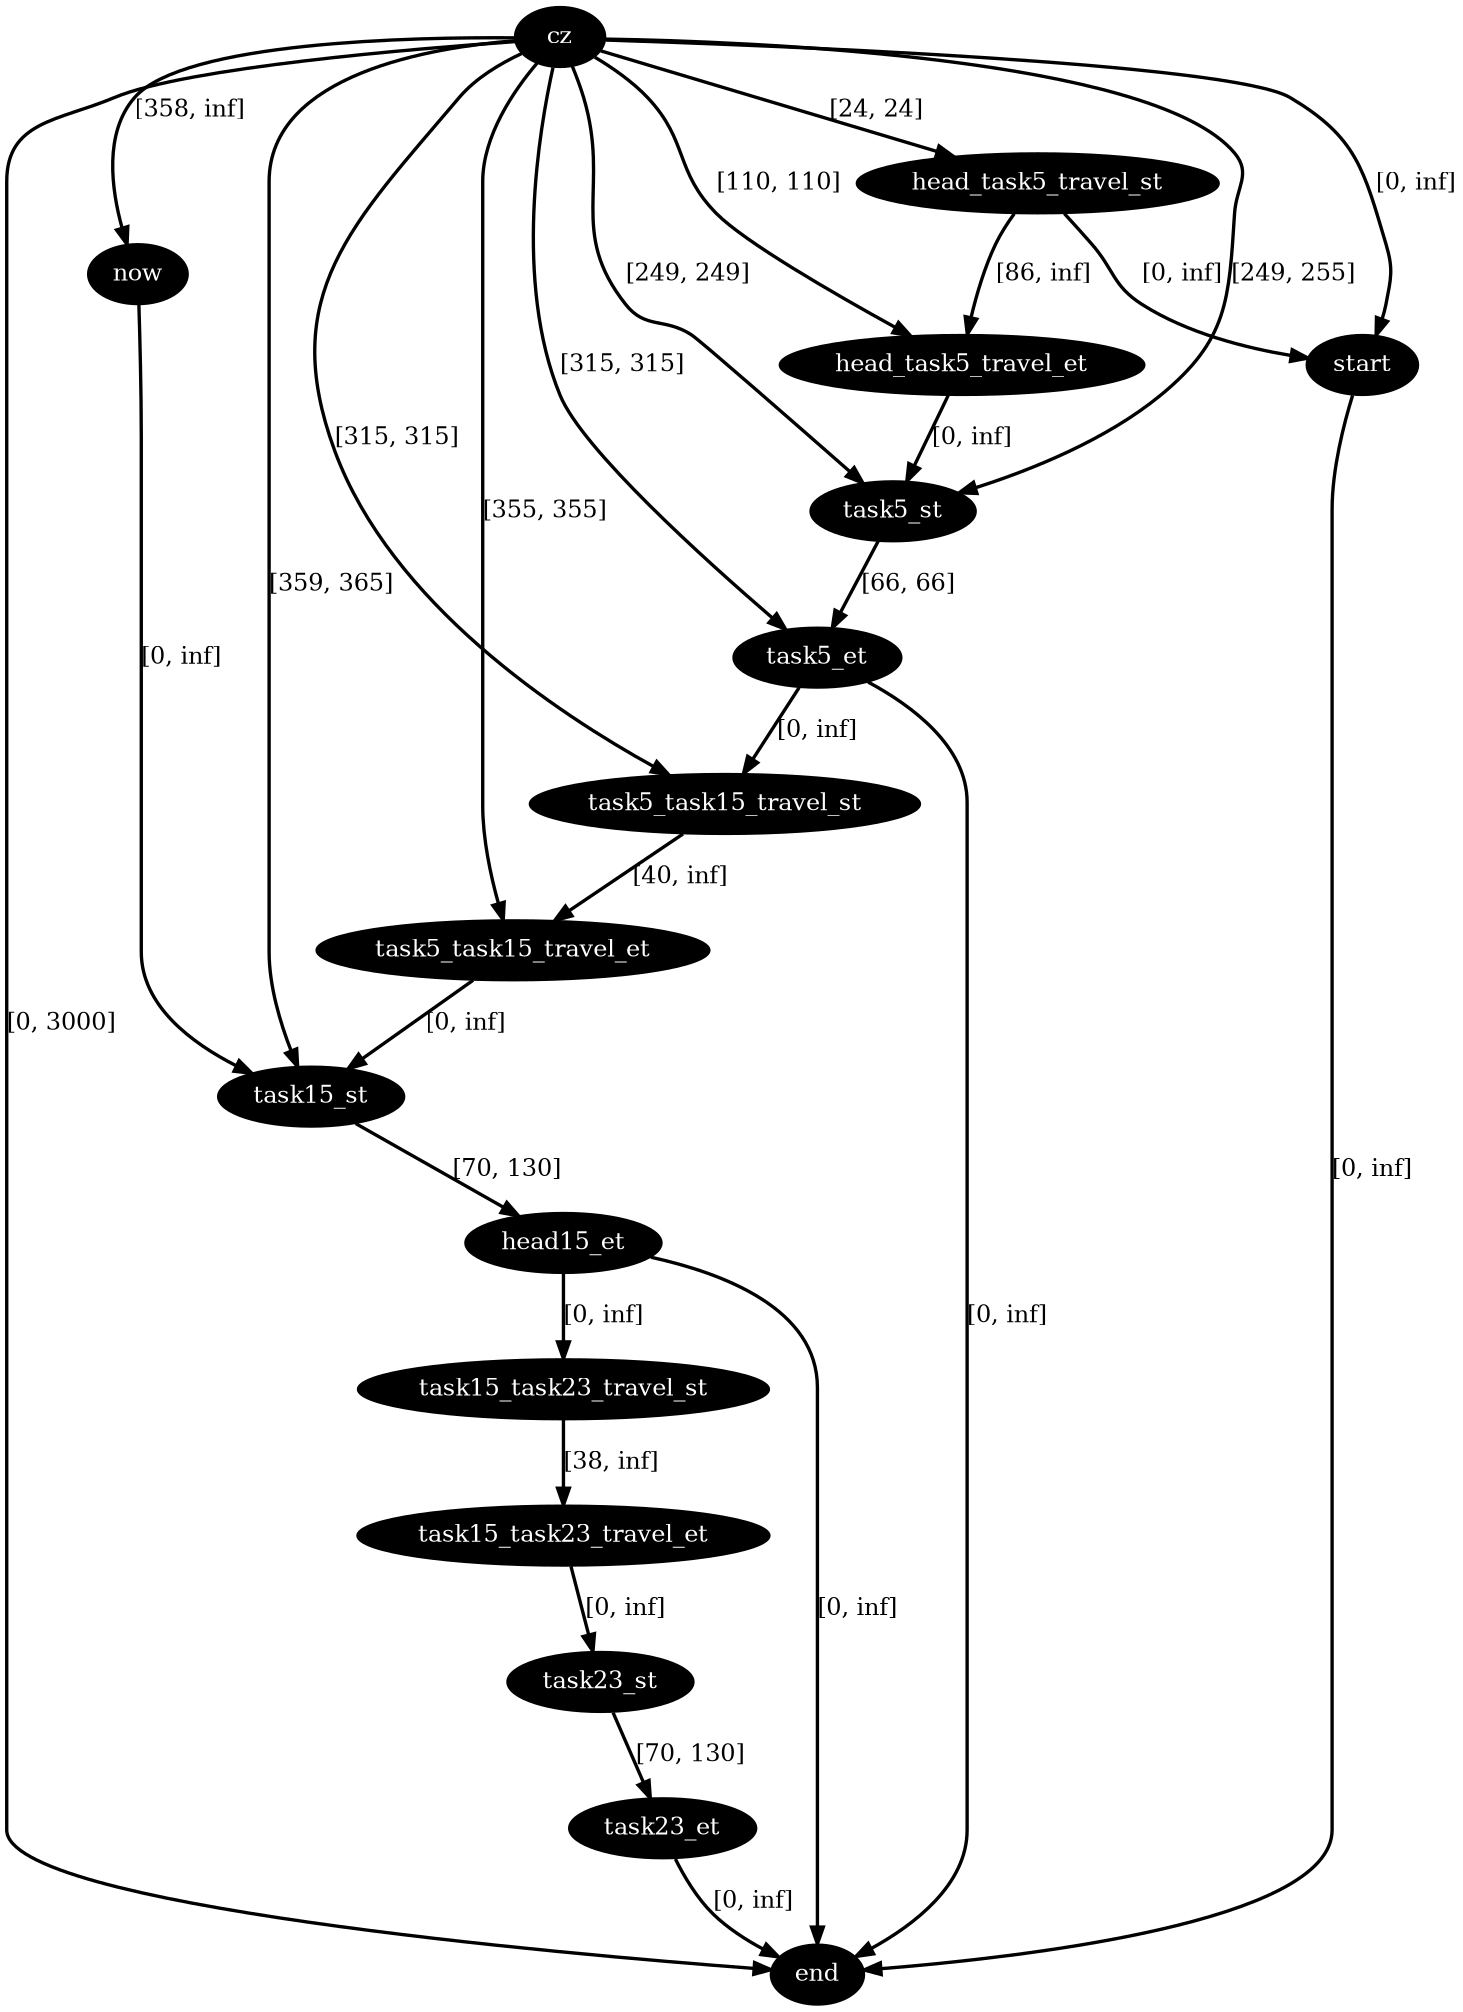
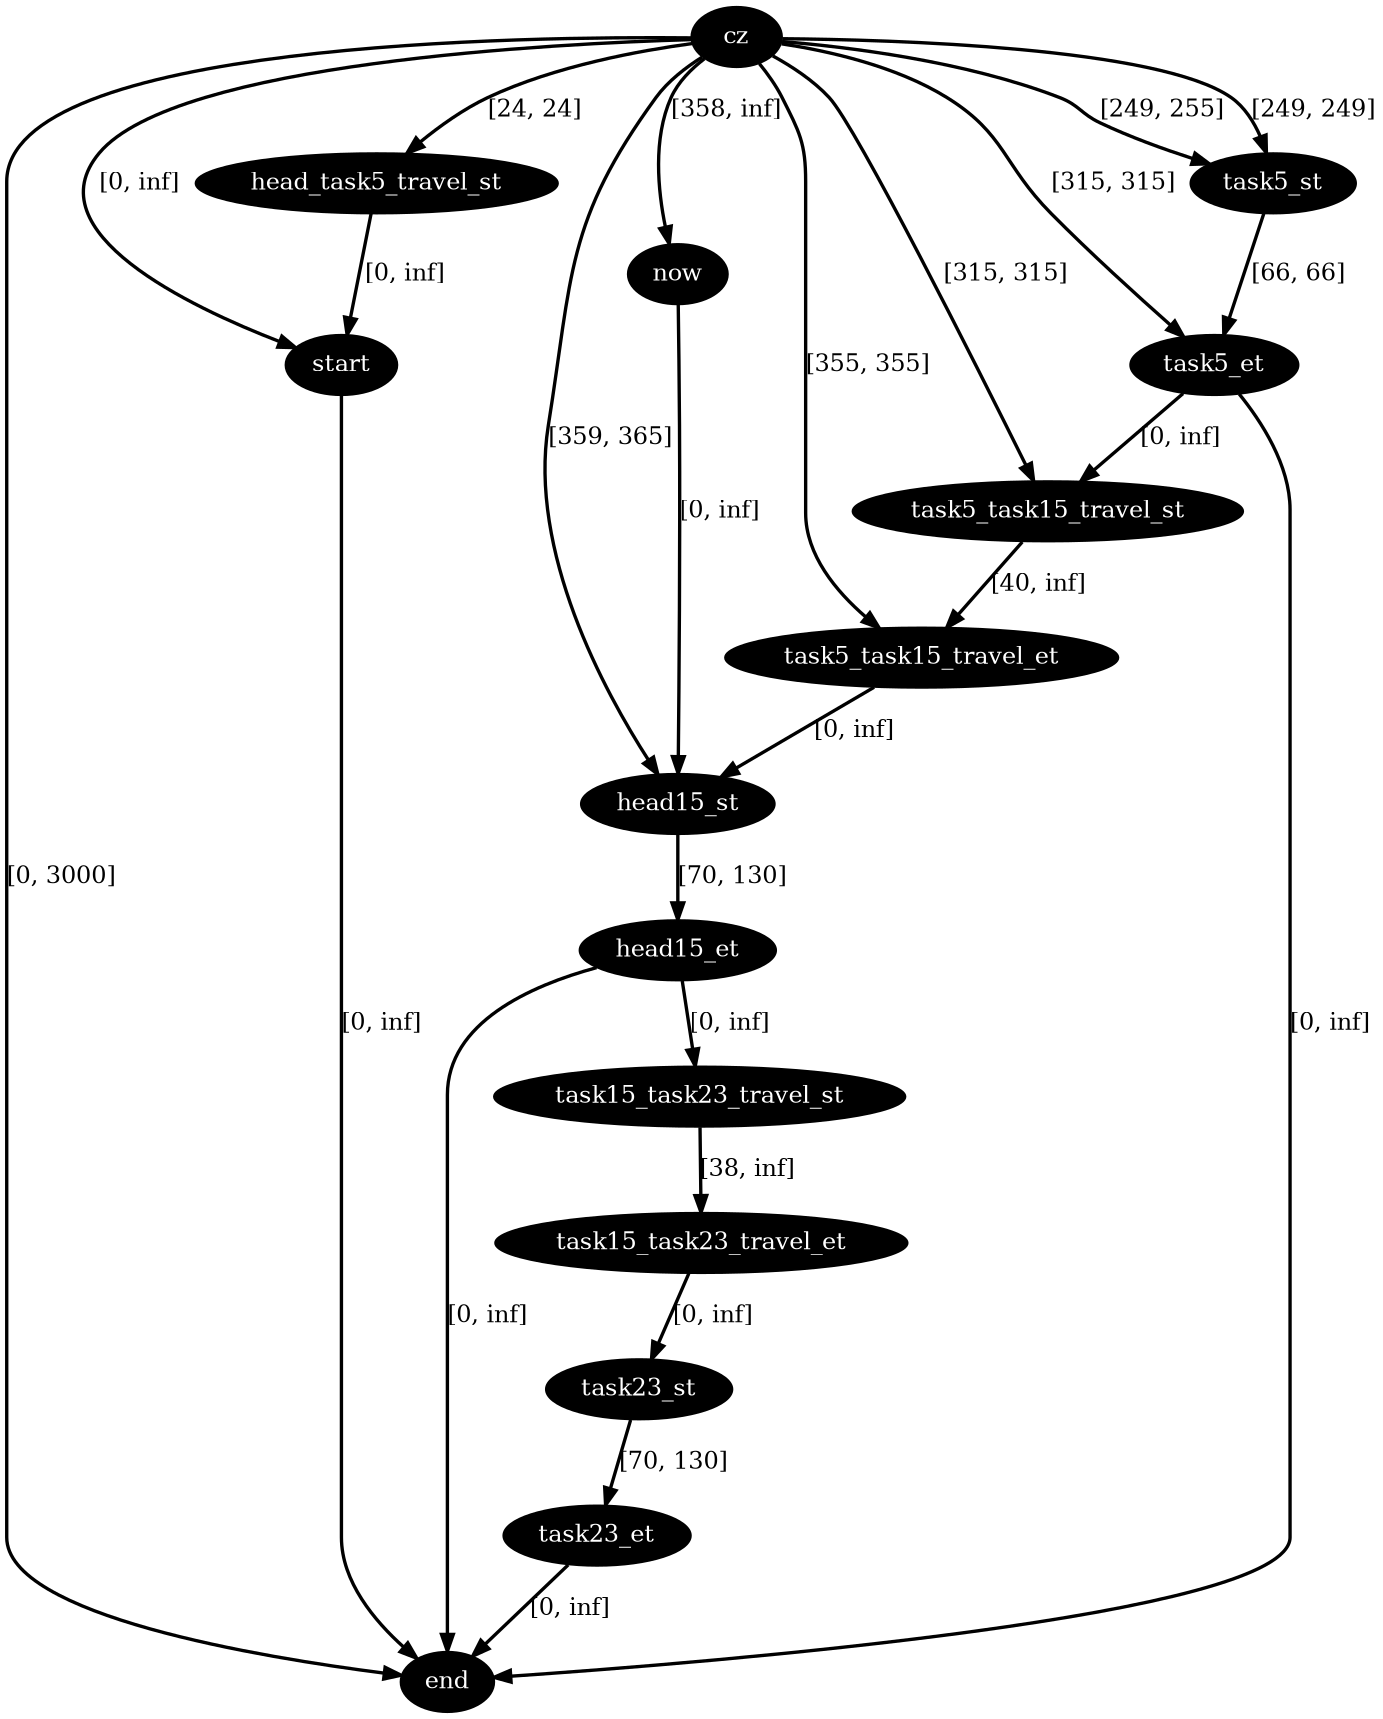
node "head_task5_travel_et": removed
node "task15_st": label "task15_st" -> "head15_st"
